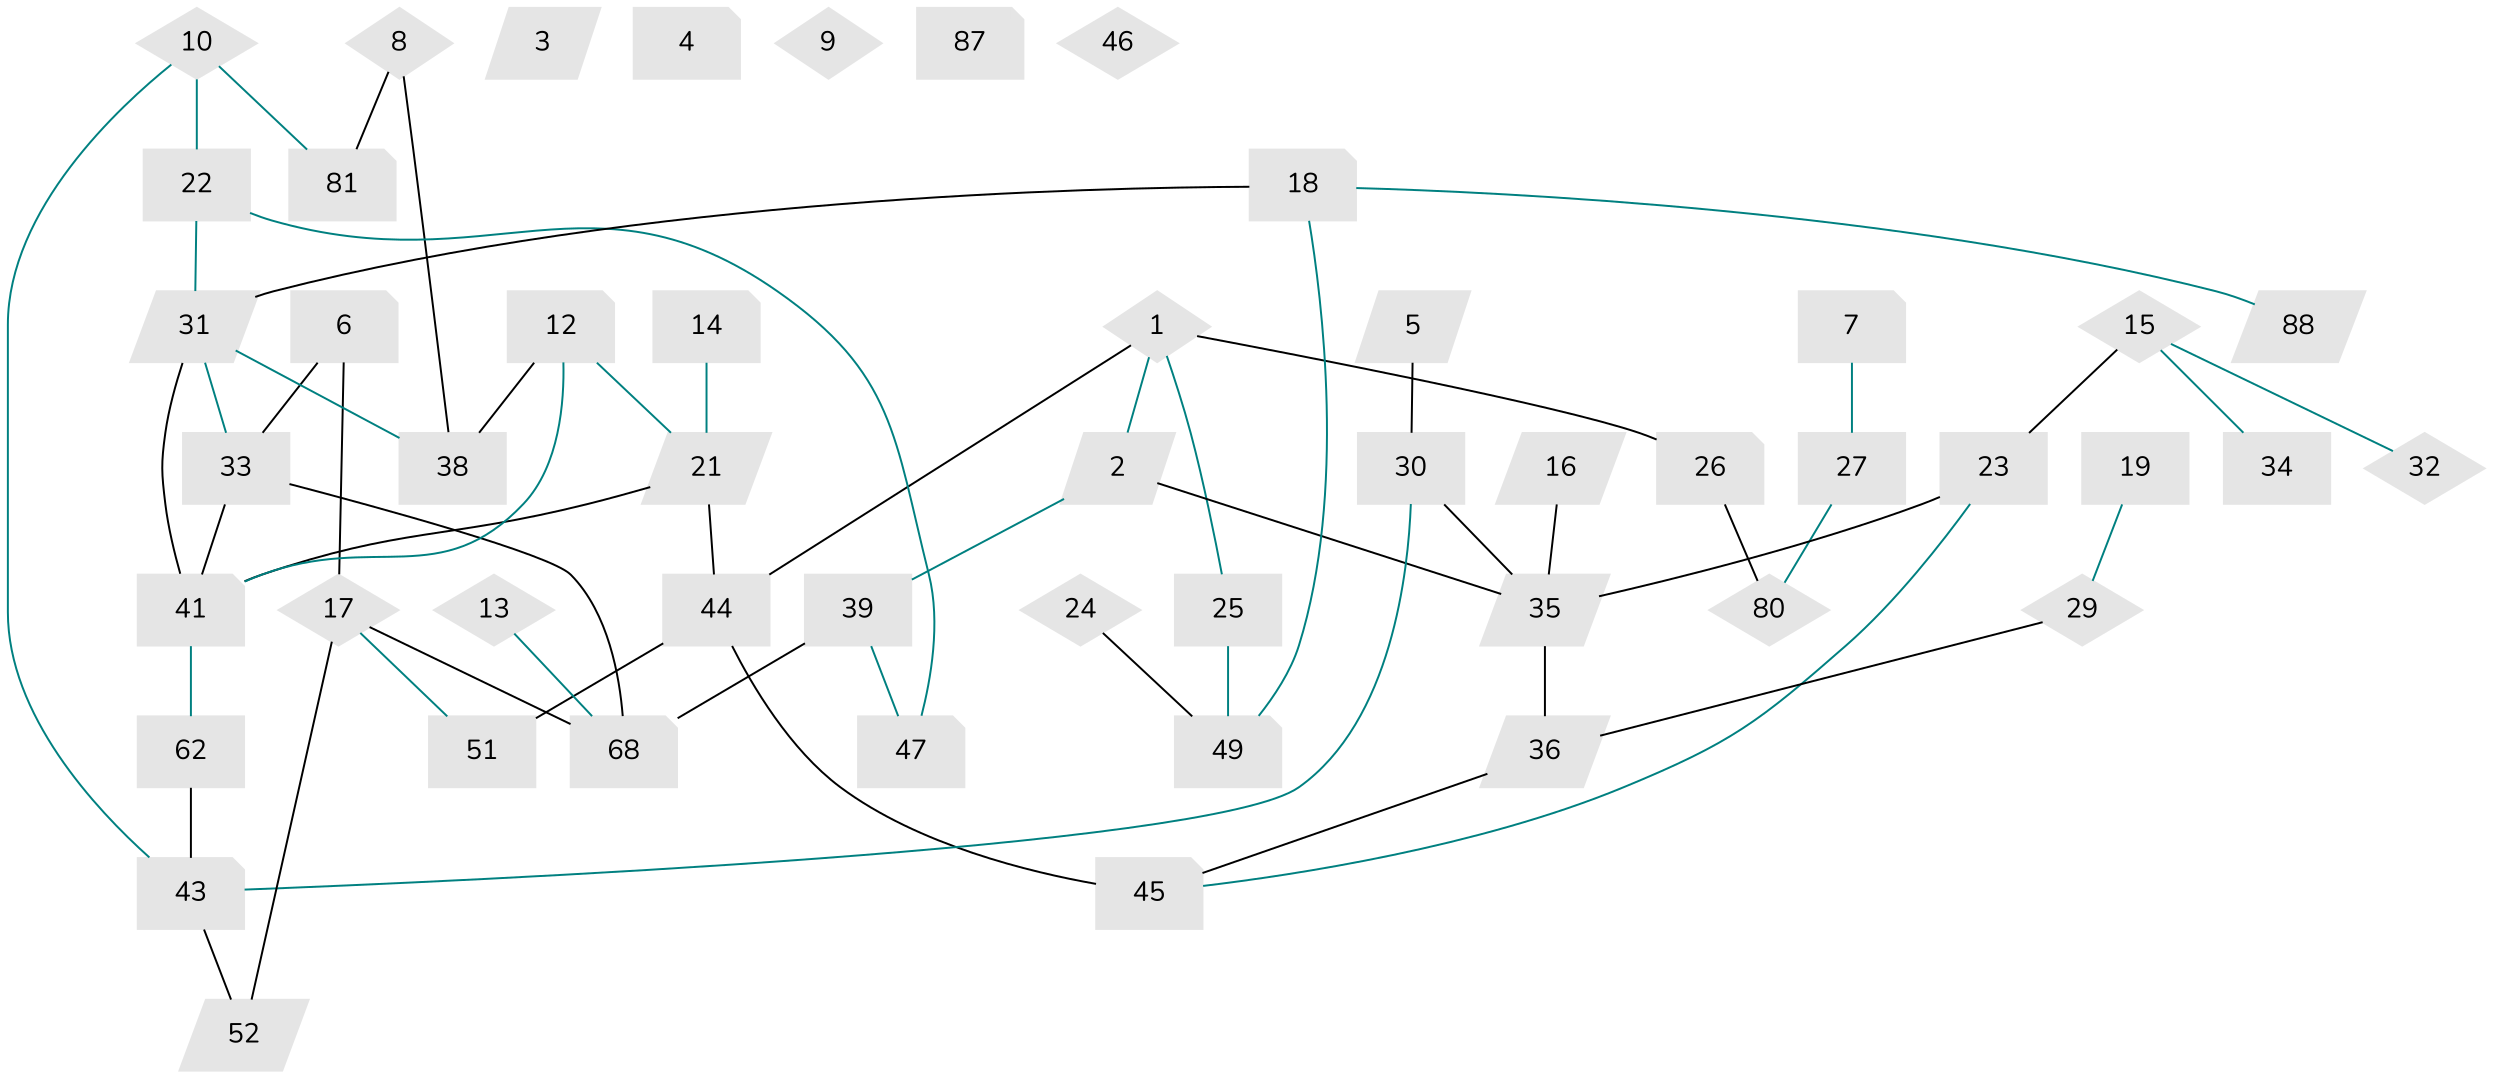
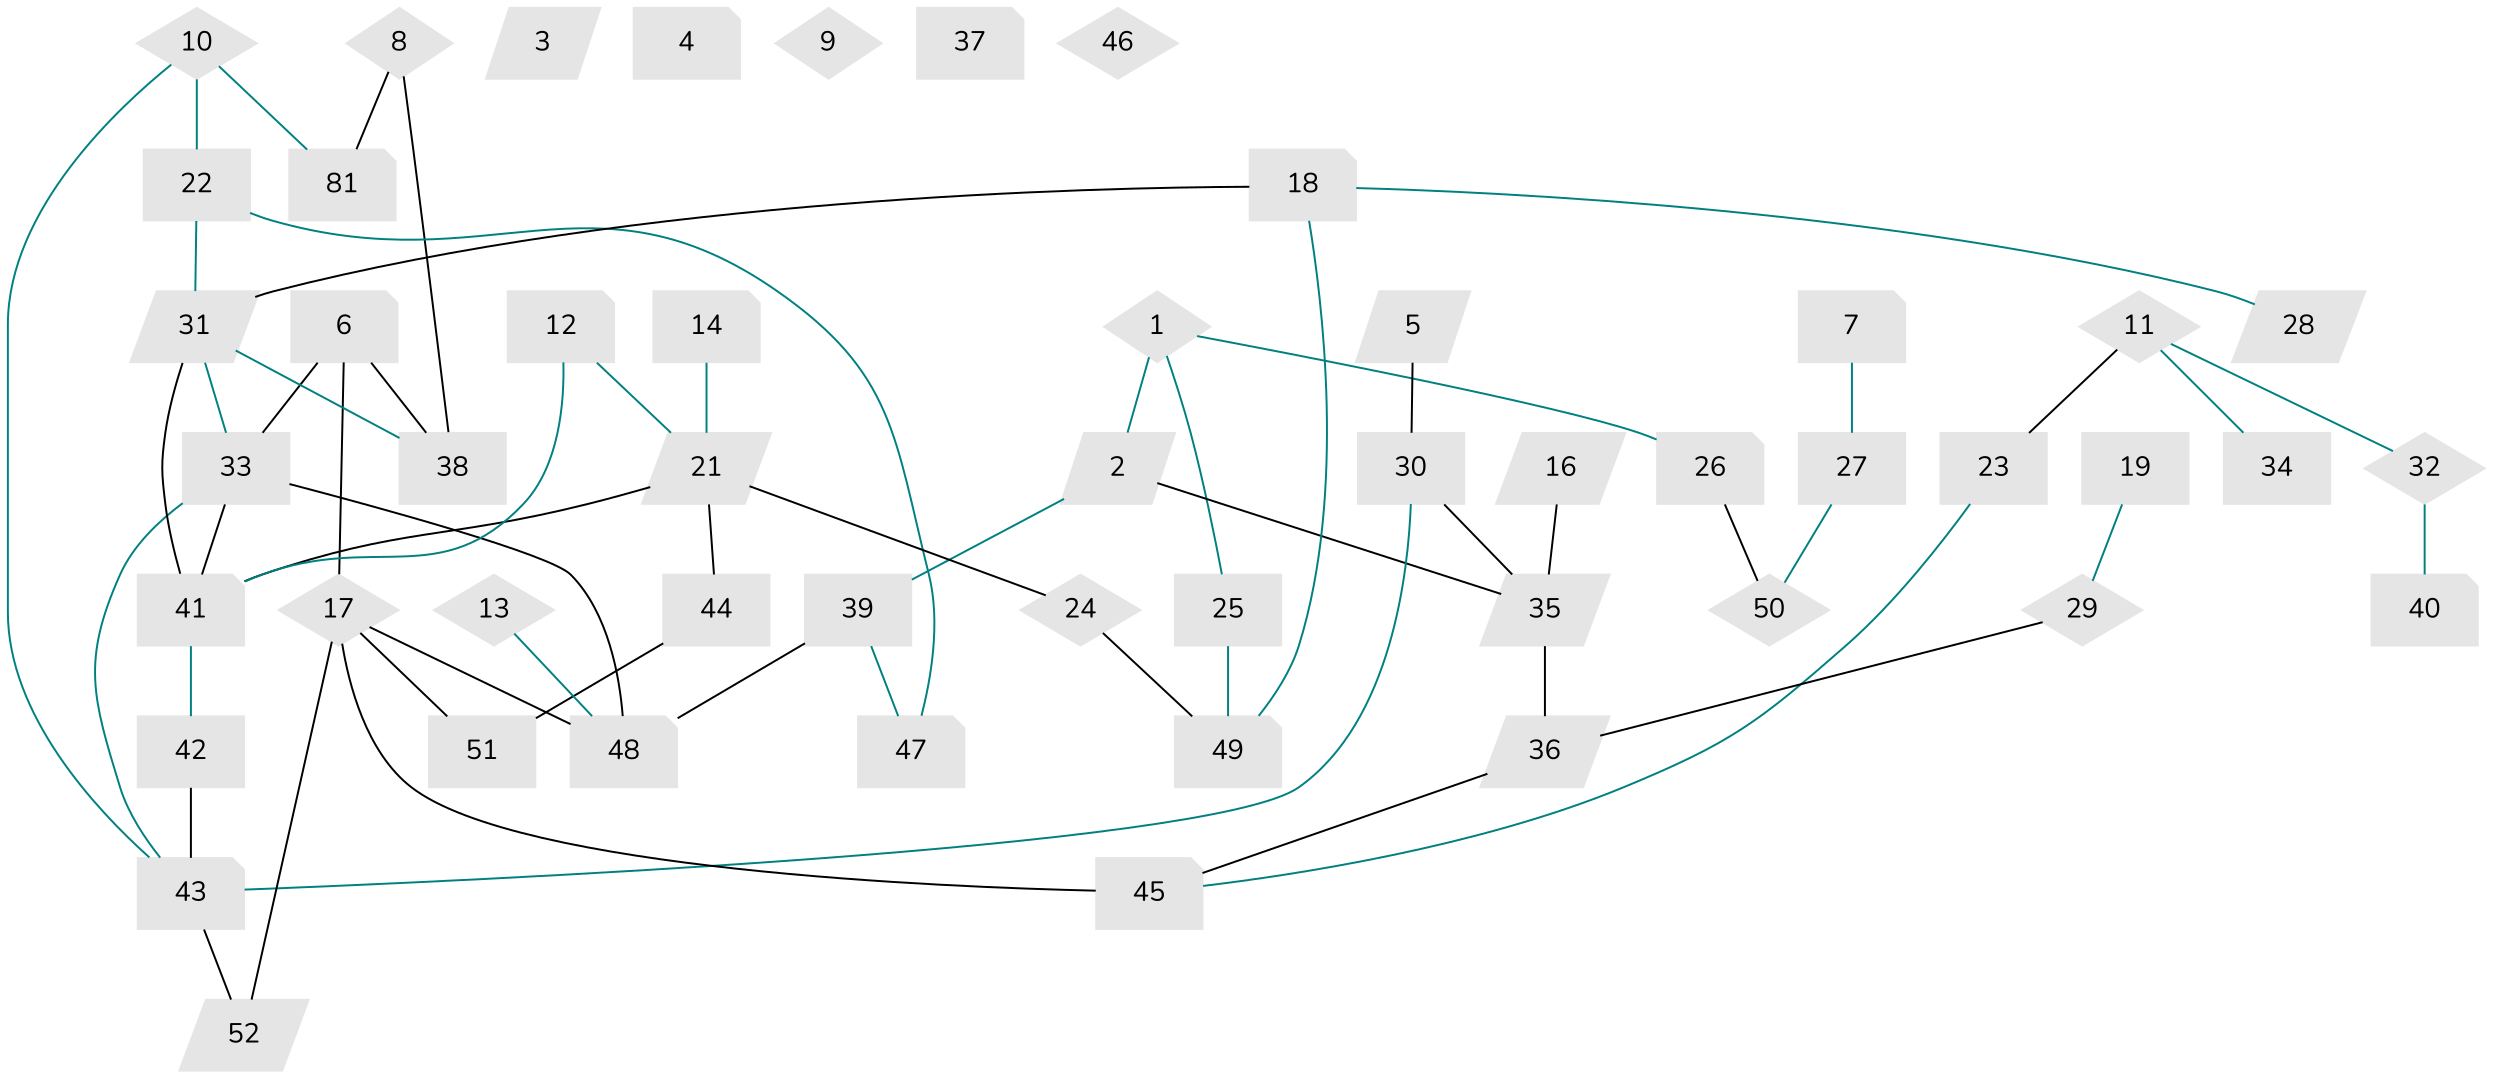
node "87": label "87" -> "37"
node "15": label "15" -> "11"
node "88": label "88" -> "28"
edge "1" -- "26": color black -> teal
edge "12" -- "38": now "6" -- "38"
edge "1" -- "44": removed
edge "21" -- "24": added
edge "23" -- "35": removed
node "80": label "80" -> "50"
node "40": added
edge "33" -- "43": added
edge "17" -- "51": color teal -> black
node "62": label "62" -> "42"
node "68": label "68" -> "48"
edge "44" -- "45": now "17" -- "45"
